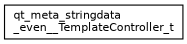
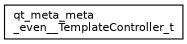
node "qt_meta_stringdata _even__TemplateController_t": label "qt_meta_stringdata _even__TemplateController_t" -> "qt_meta_meta _even__TemplateController_t"
